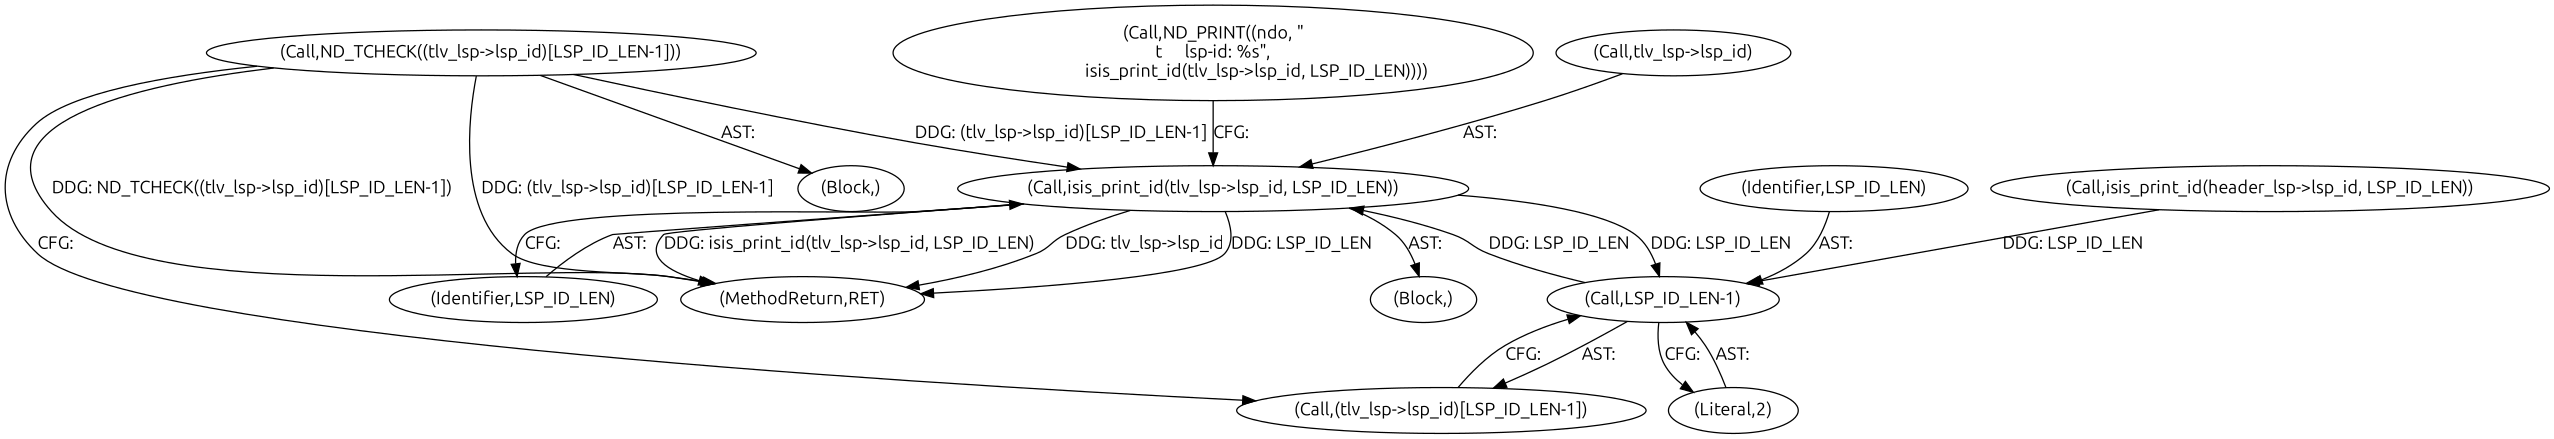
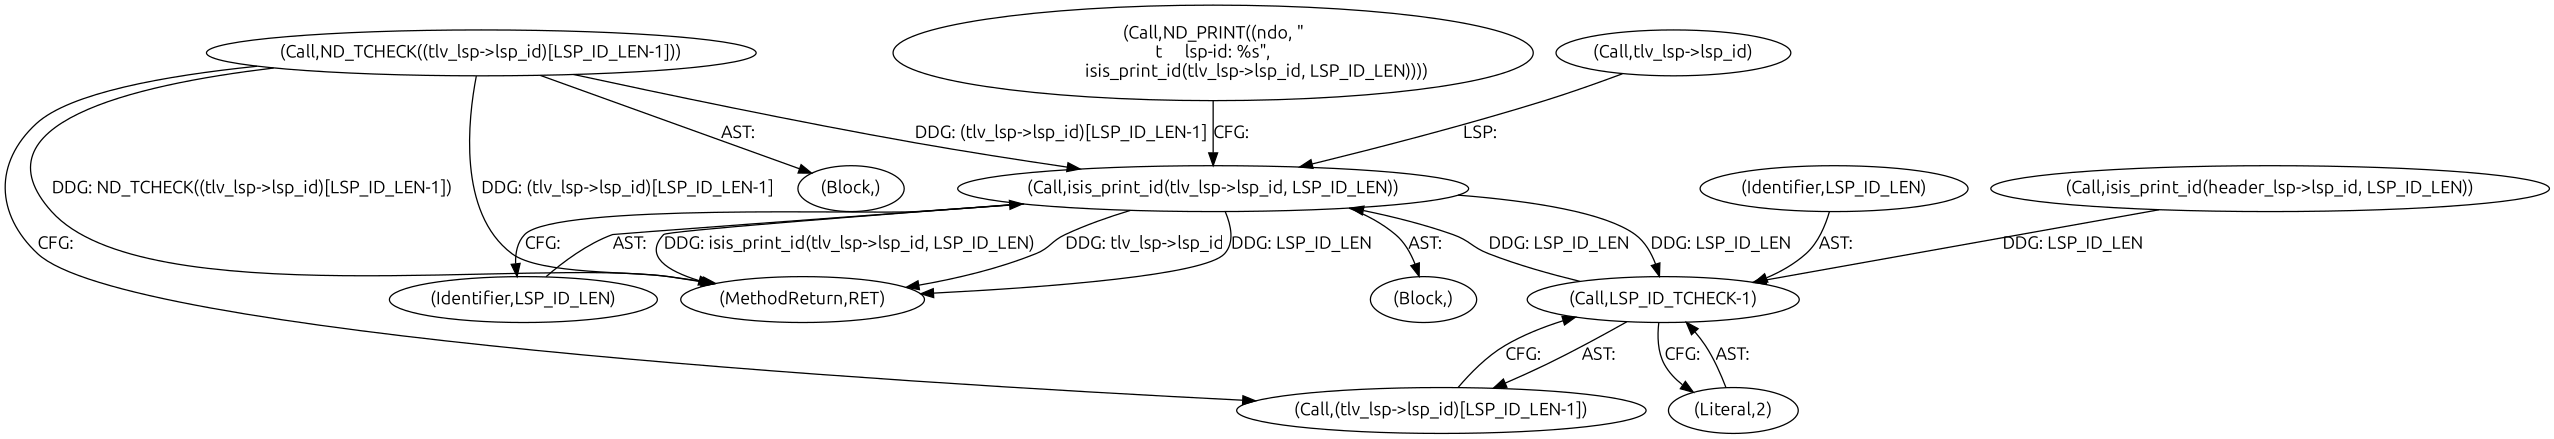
edge "(Call,tlv_lsp->lsp_id)" -> "(Call,isis_print_id(tlv_lsp->lsp_id, LSP_ID_LEN))": label "AST: " -> "LSP: "
node "(Call,LSP_ID_LEN-1)": label "(Call,LSP_ID_LEN-1)" -> "(Call,LSP_ID_TCHECK-1)"
